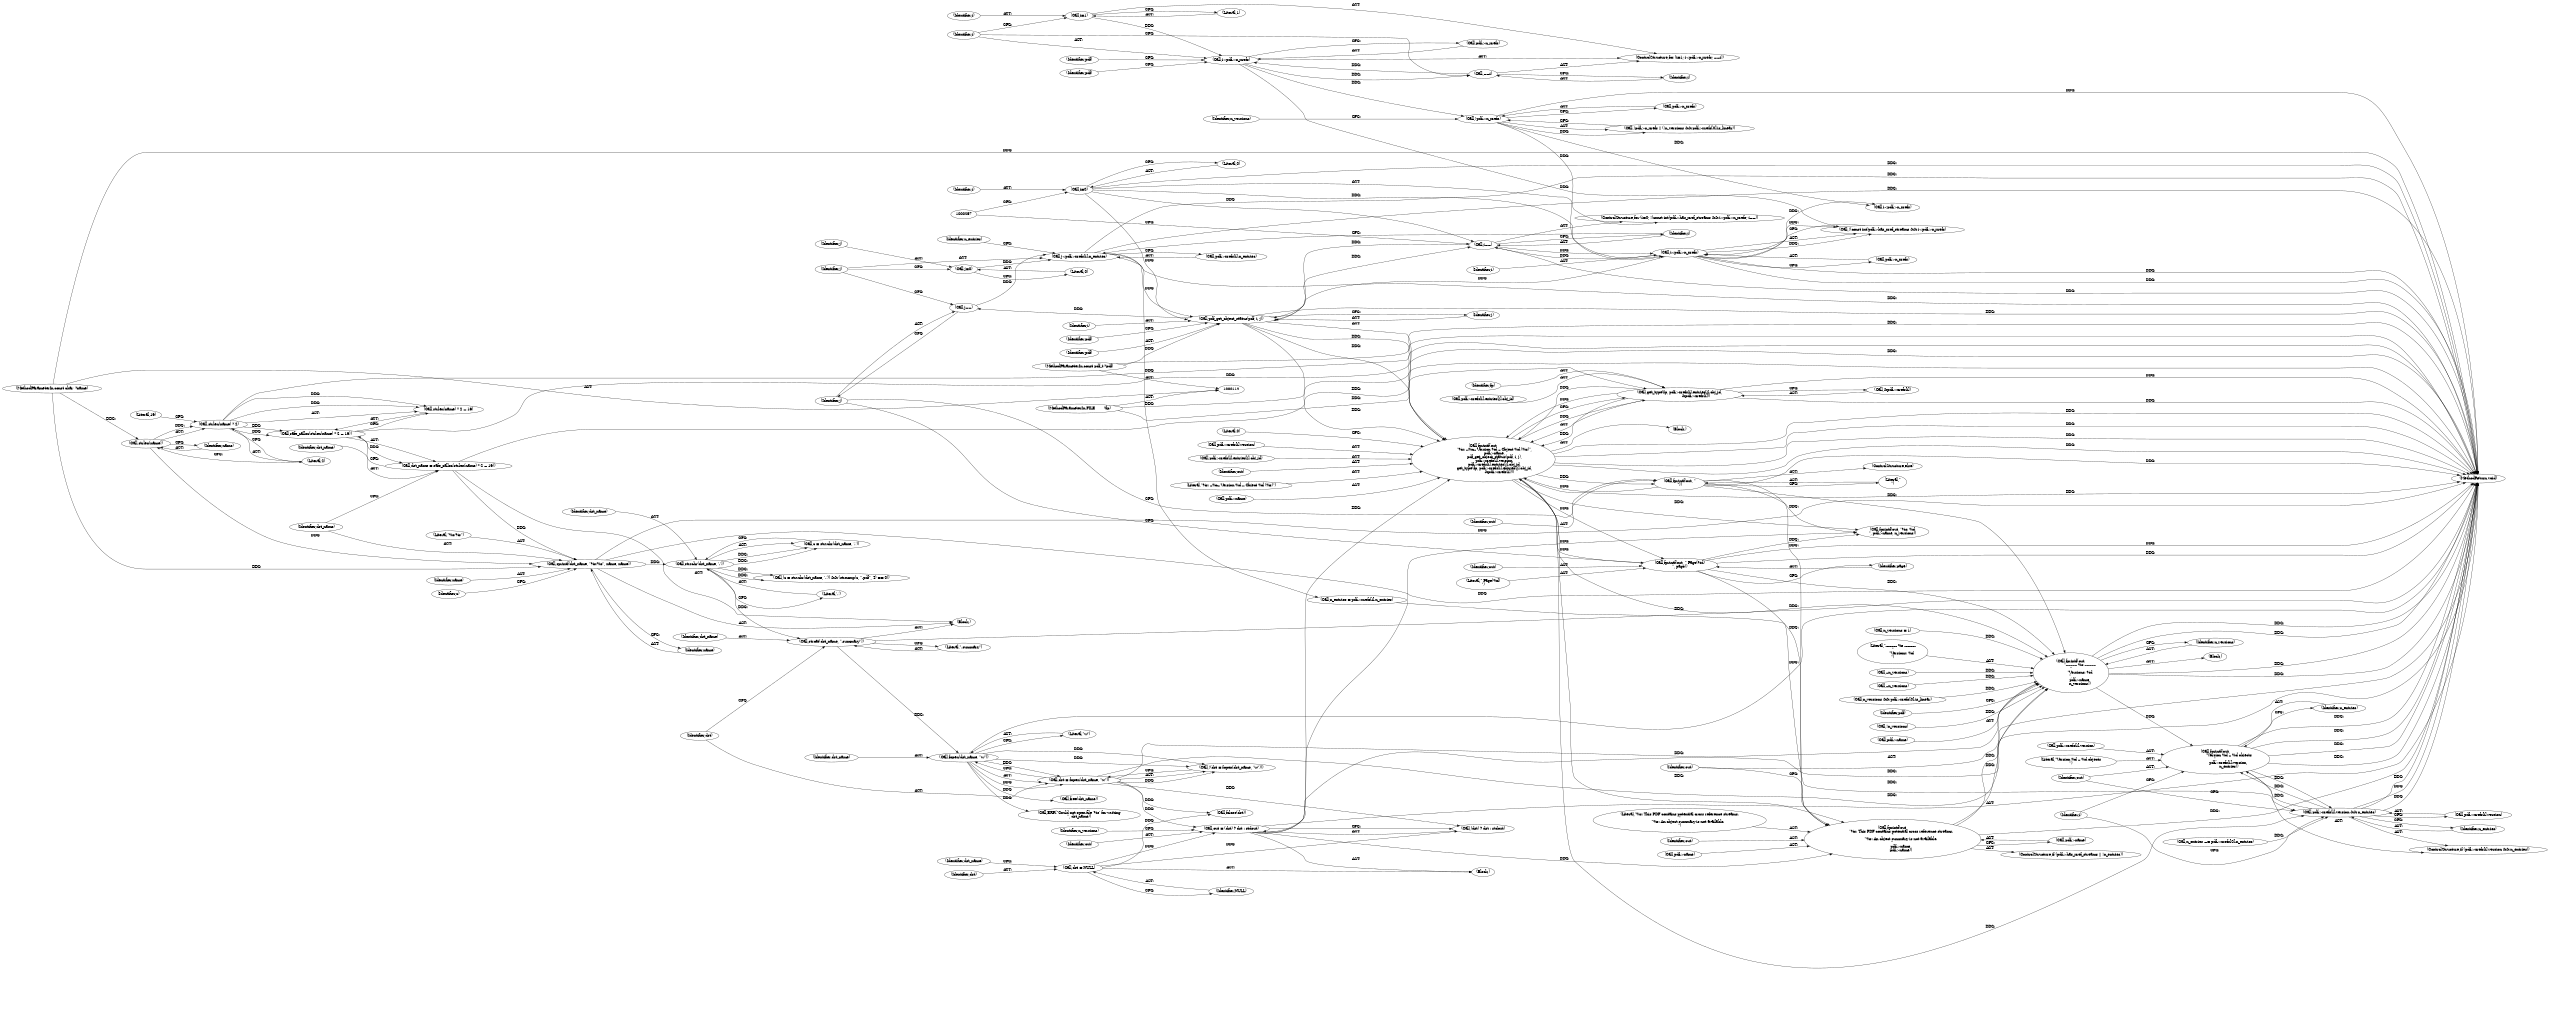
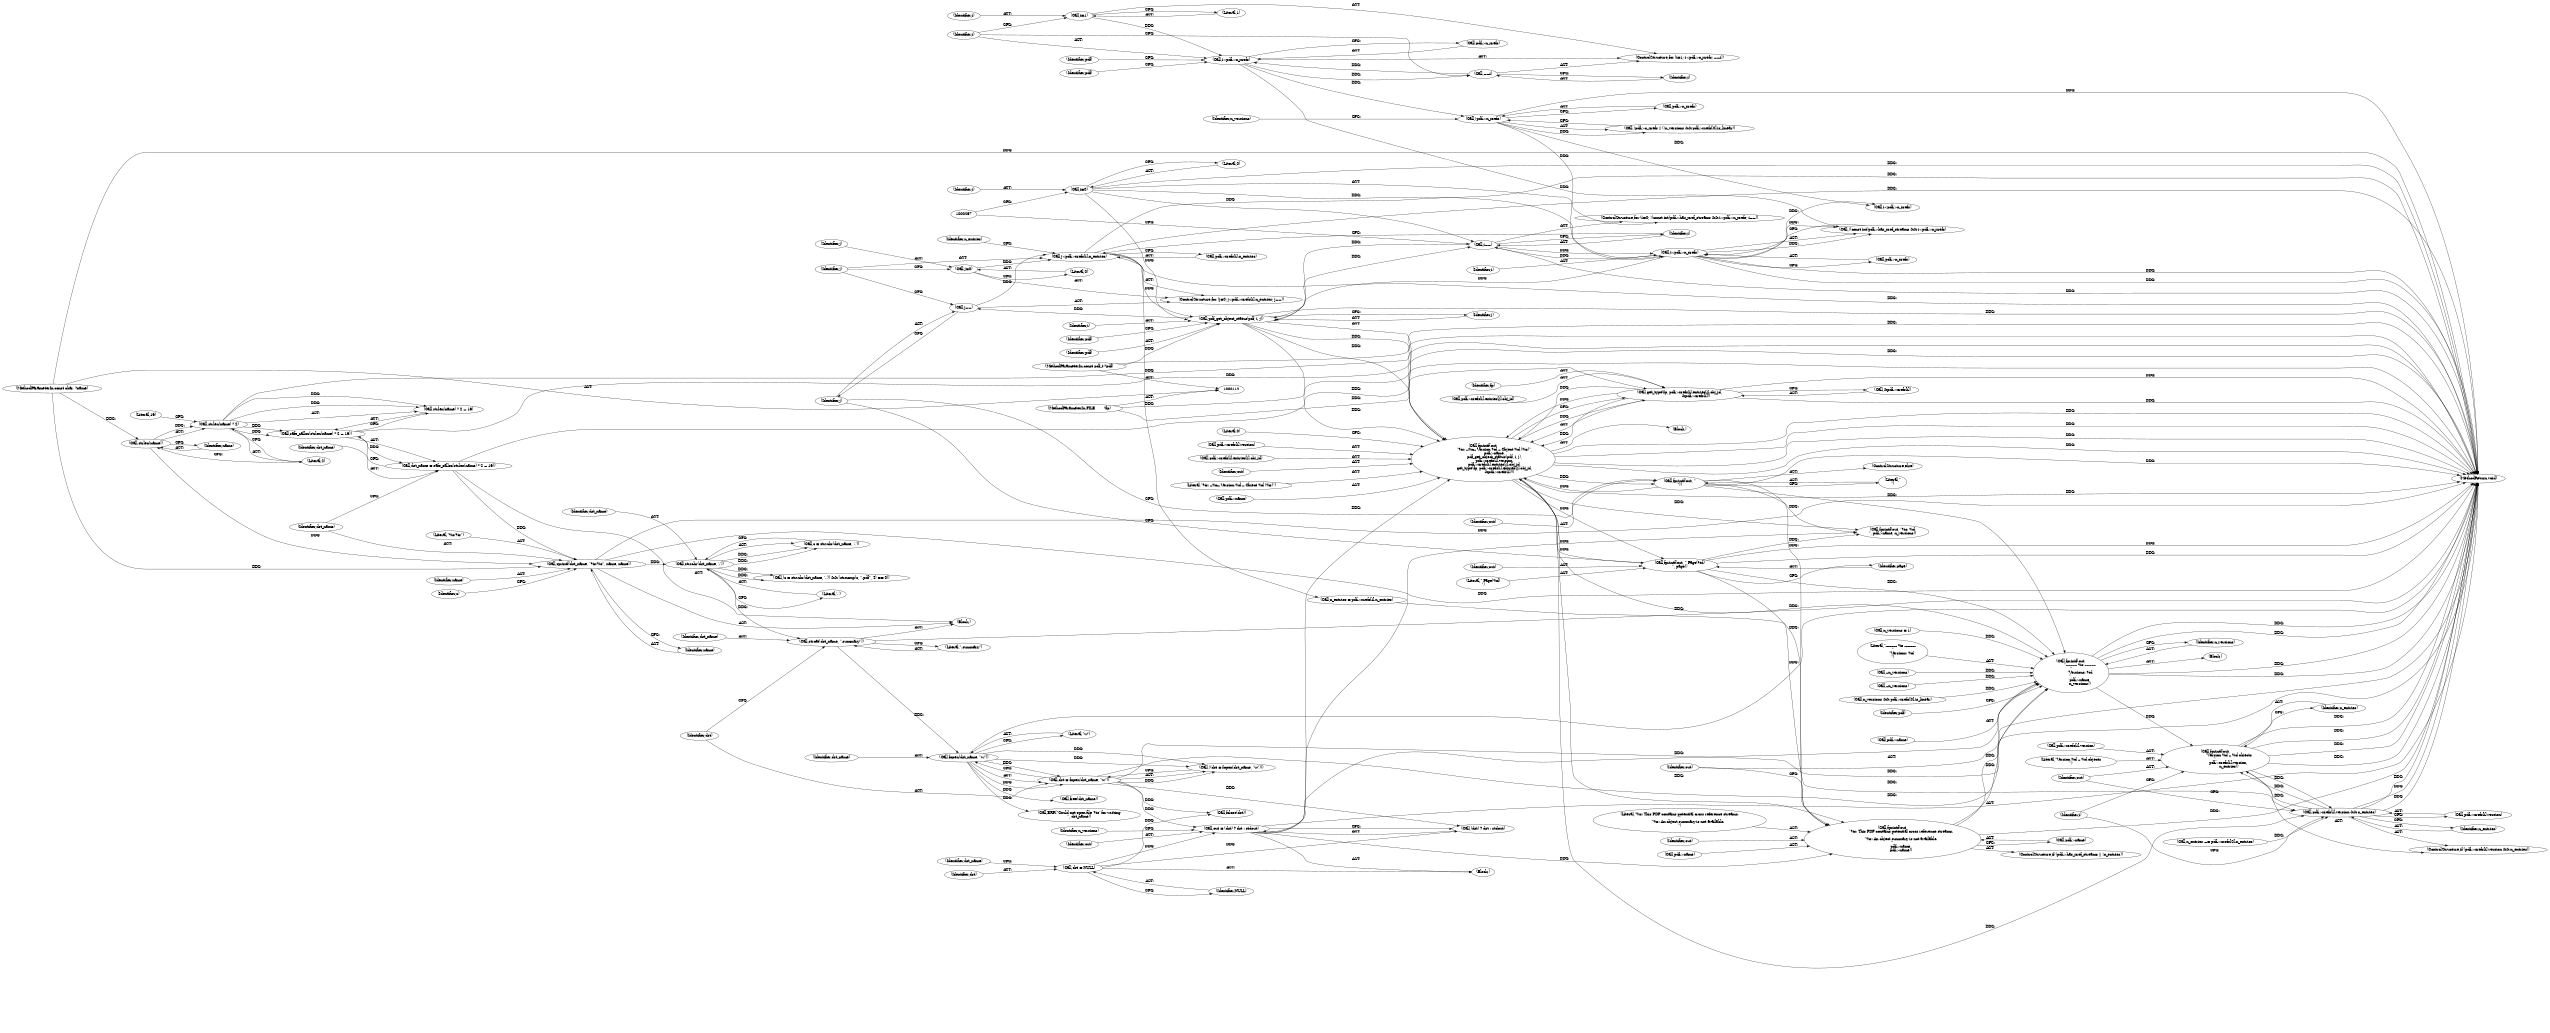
node "(ControlStructure,for (j=0; j<pdf->xrefs[i].n_entries; j++))": added
node "(Call,!n_versions)": removed
